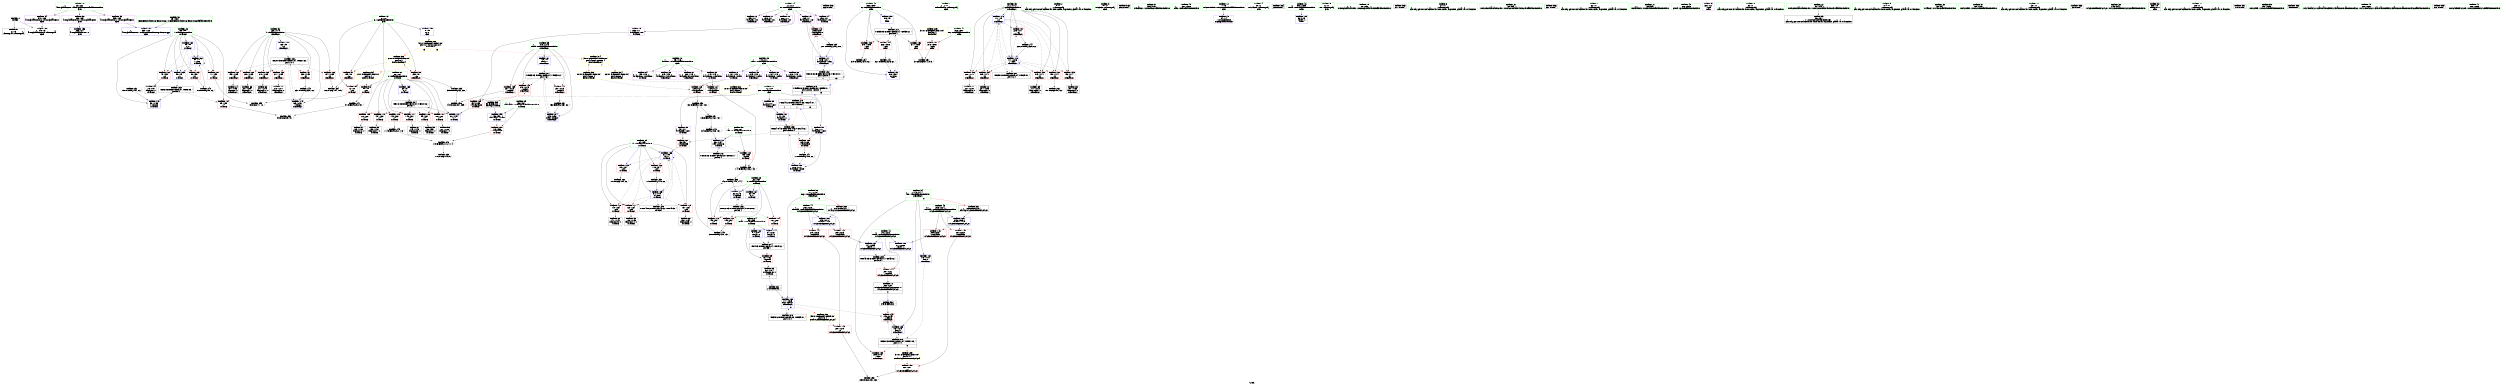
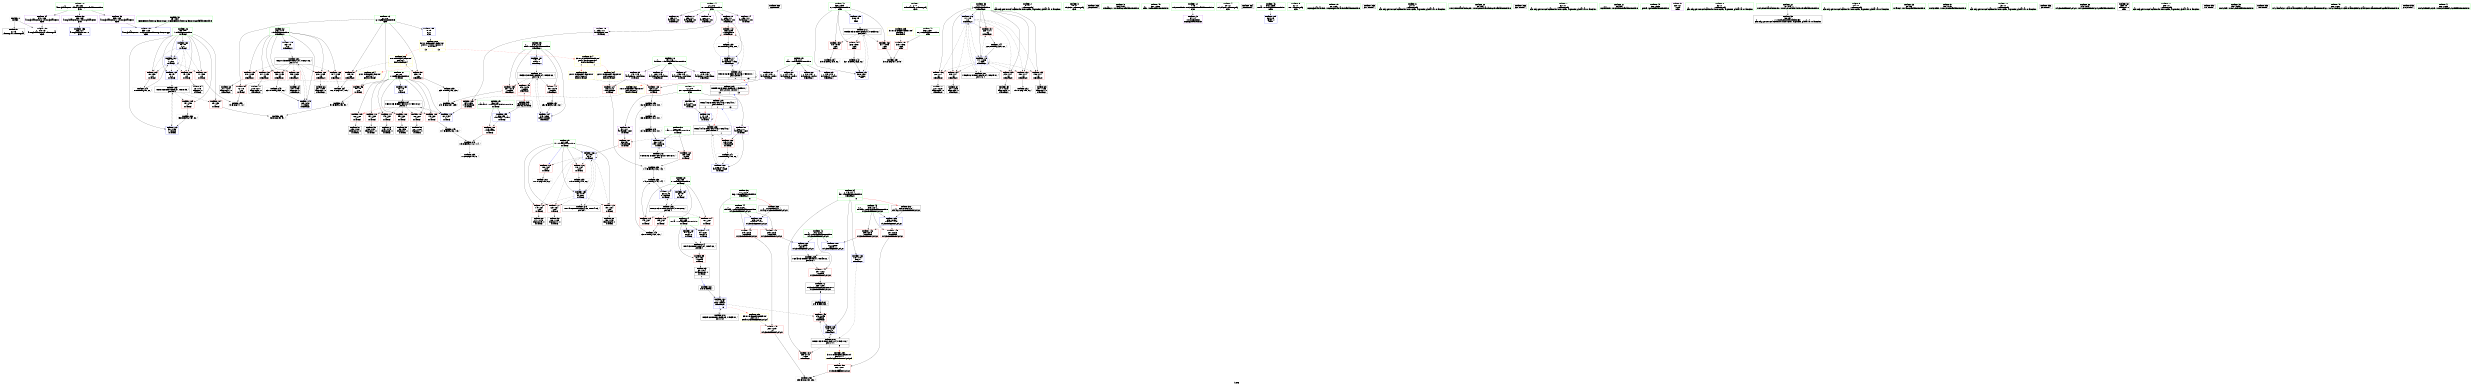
node "NodeID: 105": added
